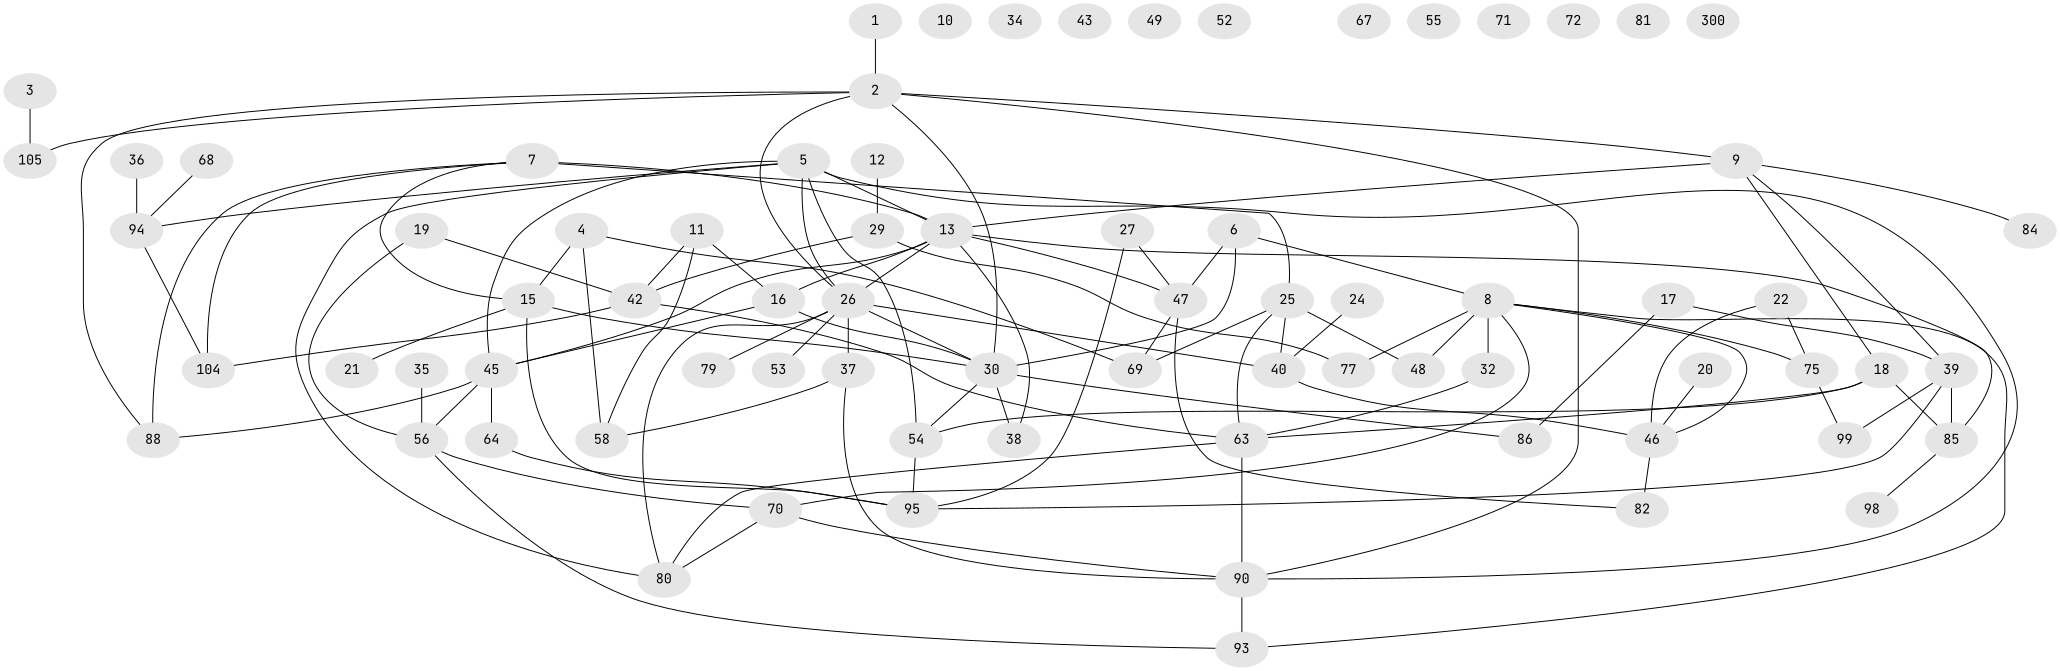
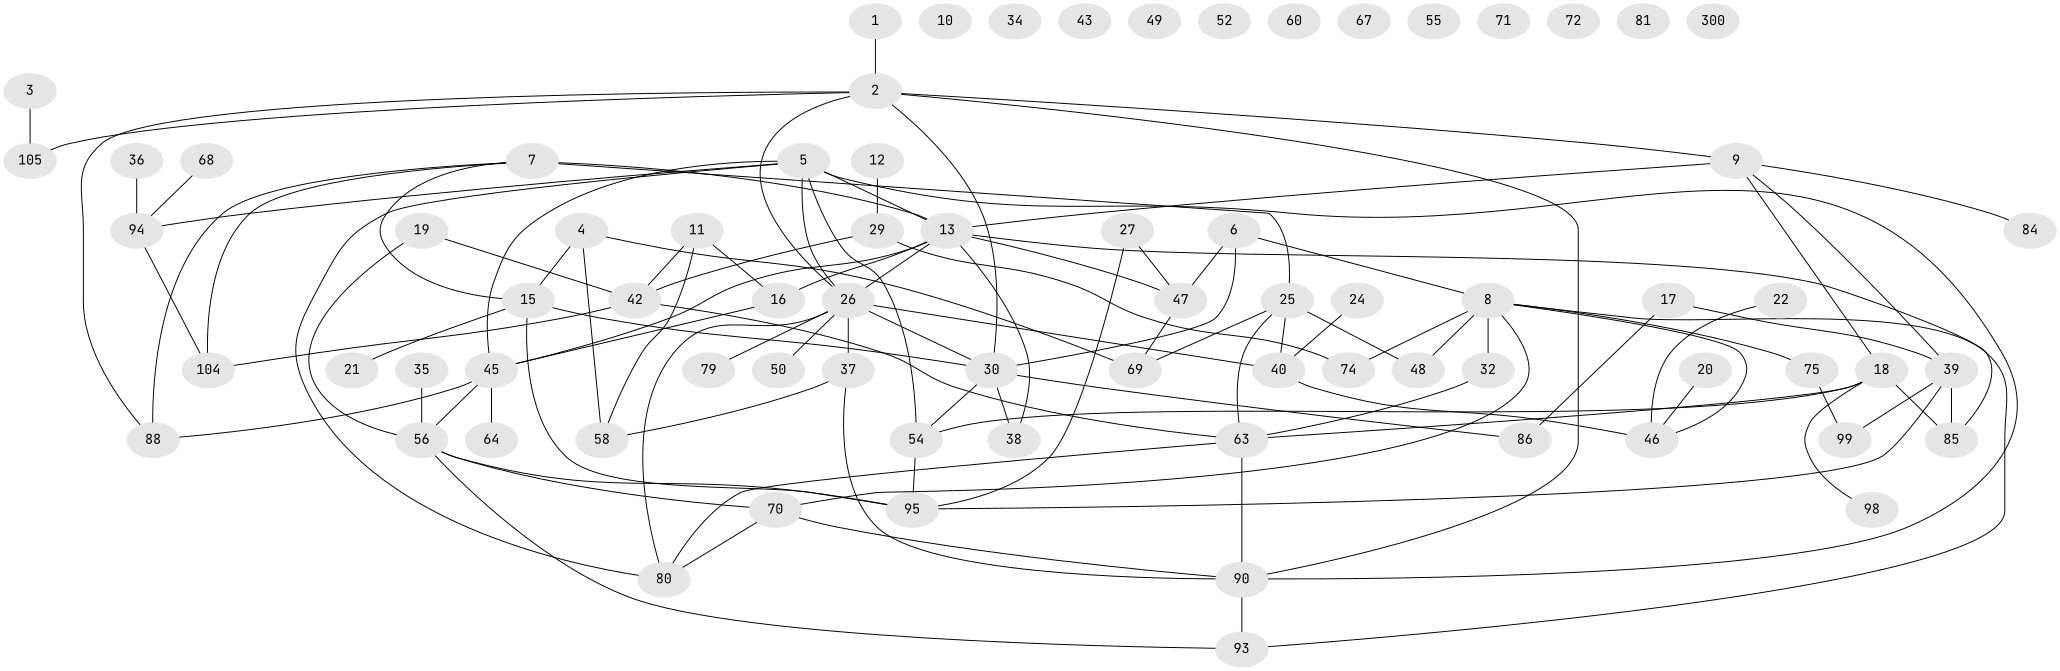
node "60": added
edge "22" -- "75": removed
edge "16" -- "30": removed
node "53": label "53" -> "50"
node "77": label "77" -> "74"
edge "85" -- "98": now "18" -- "98"
edge "64" -- "95": now "56" -- "95"
node "82": removed
